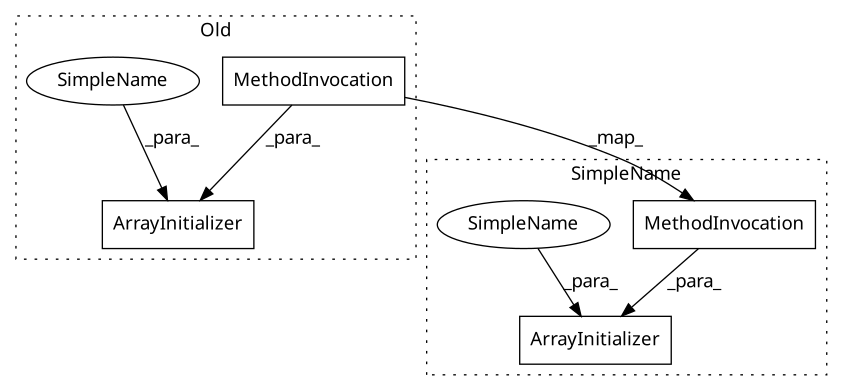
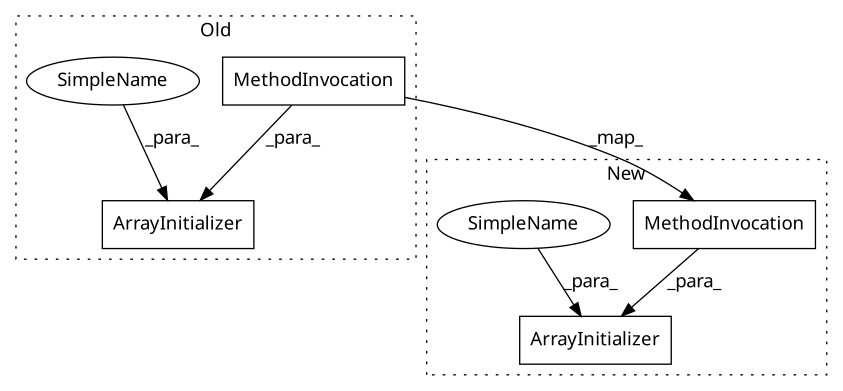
cluster "SimpleName": label "SimpleName" -> "New"
